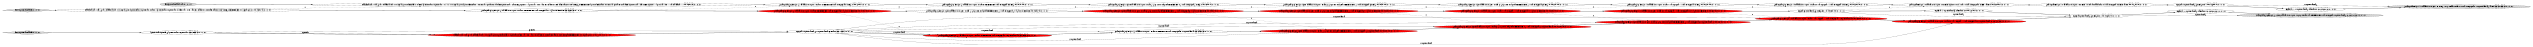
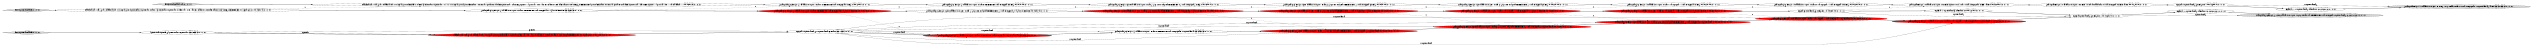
node "testPartitionedDeleteIndex['0', '0', '1']": shape ellipse -> diamond
